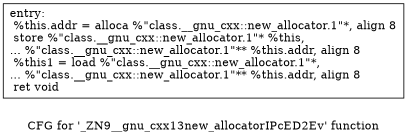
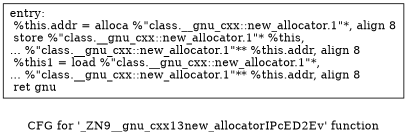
node "entry:": text "ret void" -> "ret gnu"
